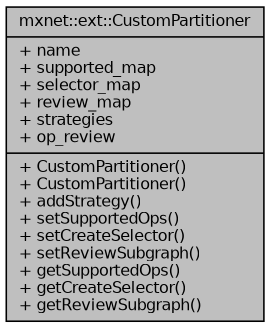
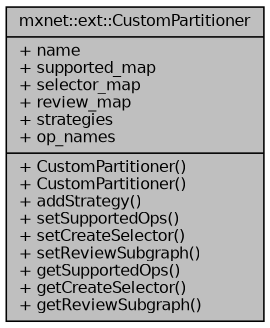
node "mxnet::ext::CustomPartitioner": text "+ op_review" -> "+ op_names"
